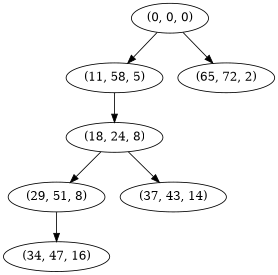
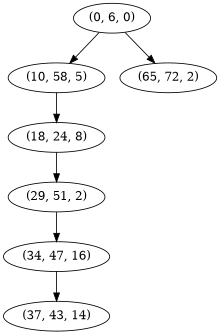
node "(0, 0, 0)": label "(0, 0, 0)" -> "(0, 6, 0)"
node "(11, 58, 5)": label "(11, 58, 5)" -> "(10, 58, 5)"
edge "(18, 24, 8)" -> "(37, 43, 14)": now "(34, 47, 16)" -> "(37, 43, 14)"
node "(29, 51, 8)": label "(29, 51, 8)" -> "(29, 51, 2)"
